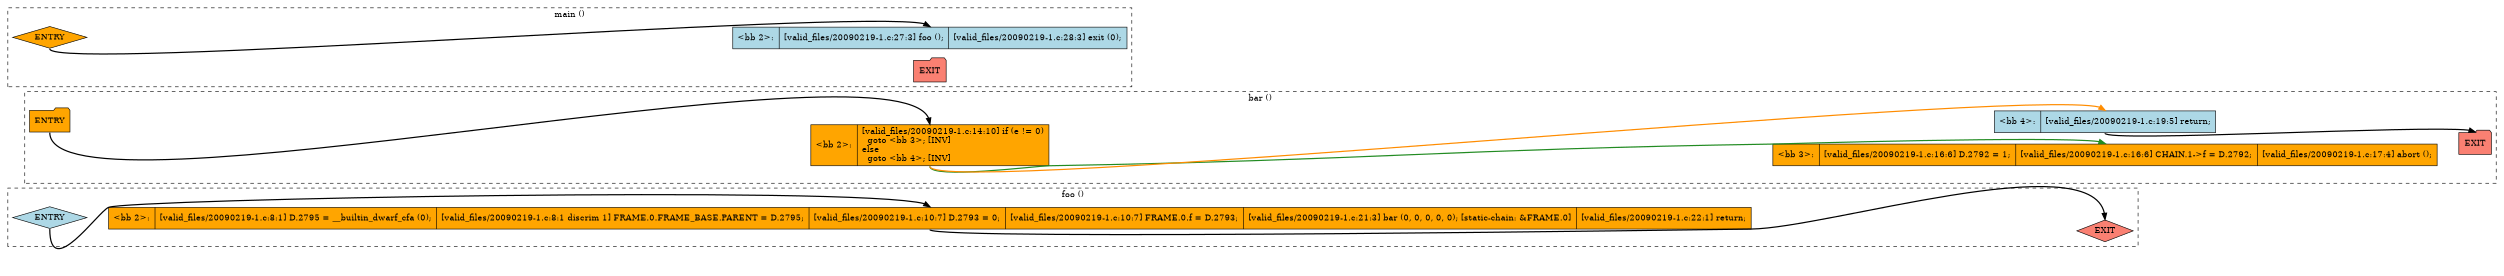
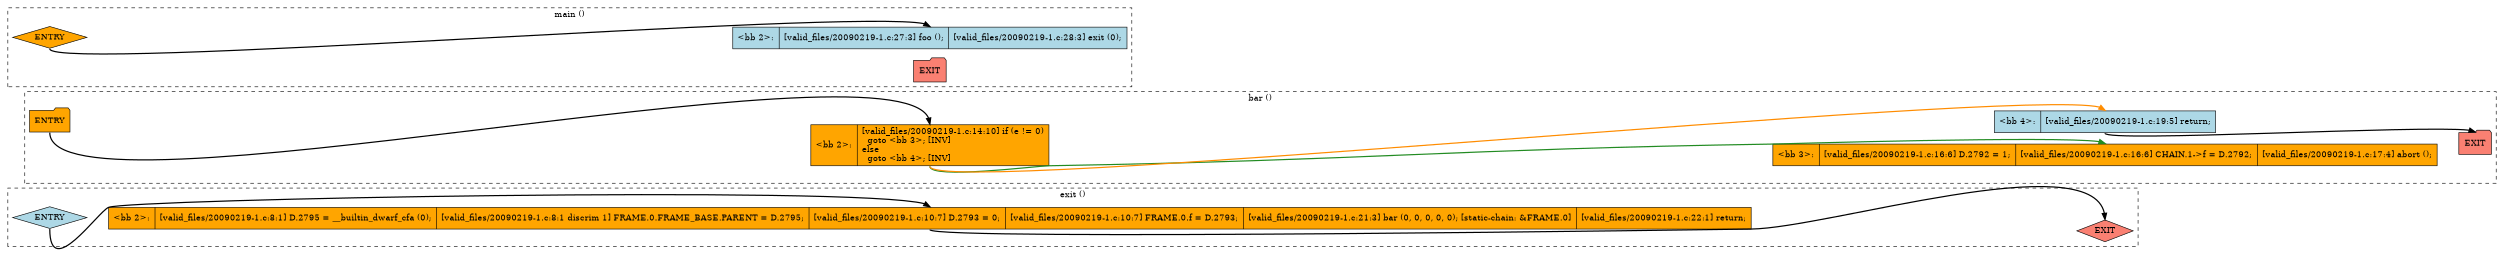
cluster "foo ()": label "foo ()" -> "exit ()"
